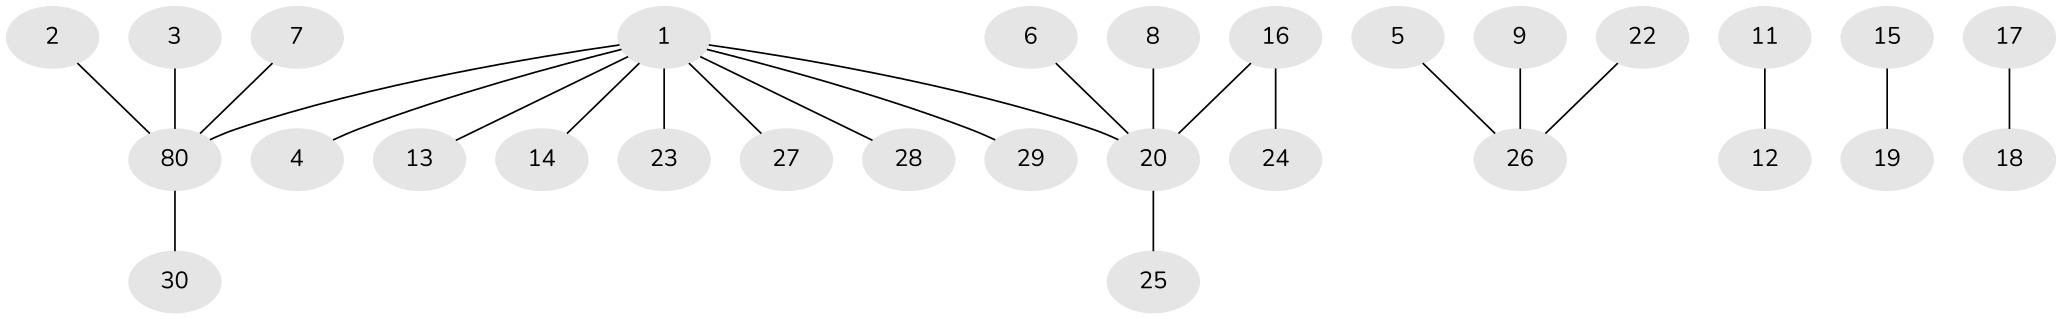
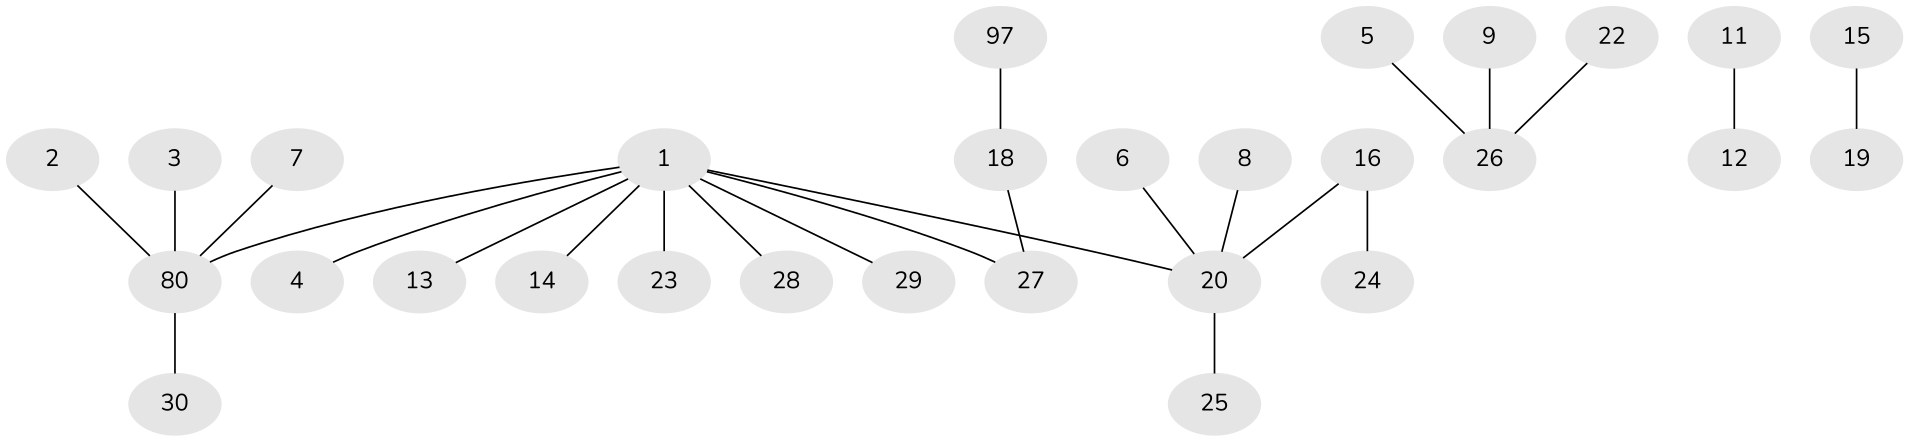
node "17": label "17" -> "97"
edge "18" -- "27": added
